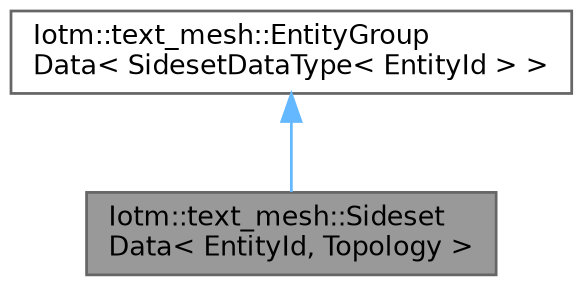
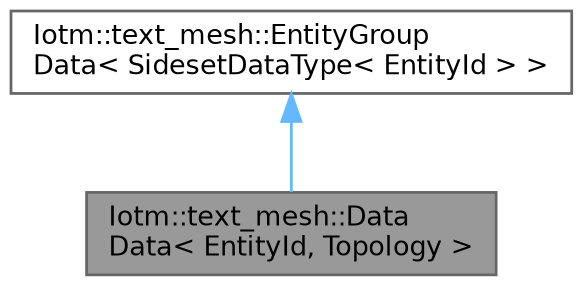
node "Iotm::text_mesh::Sideset Data< EntityId, Topology >": label "Iotm::text_mesh::Sideset Data< EntityId, Topology >" -> "Iotm::text_mesh::Data Data< EntityId, Topology >"
